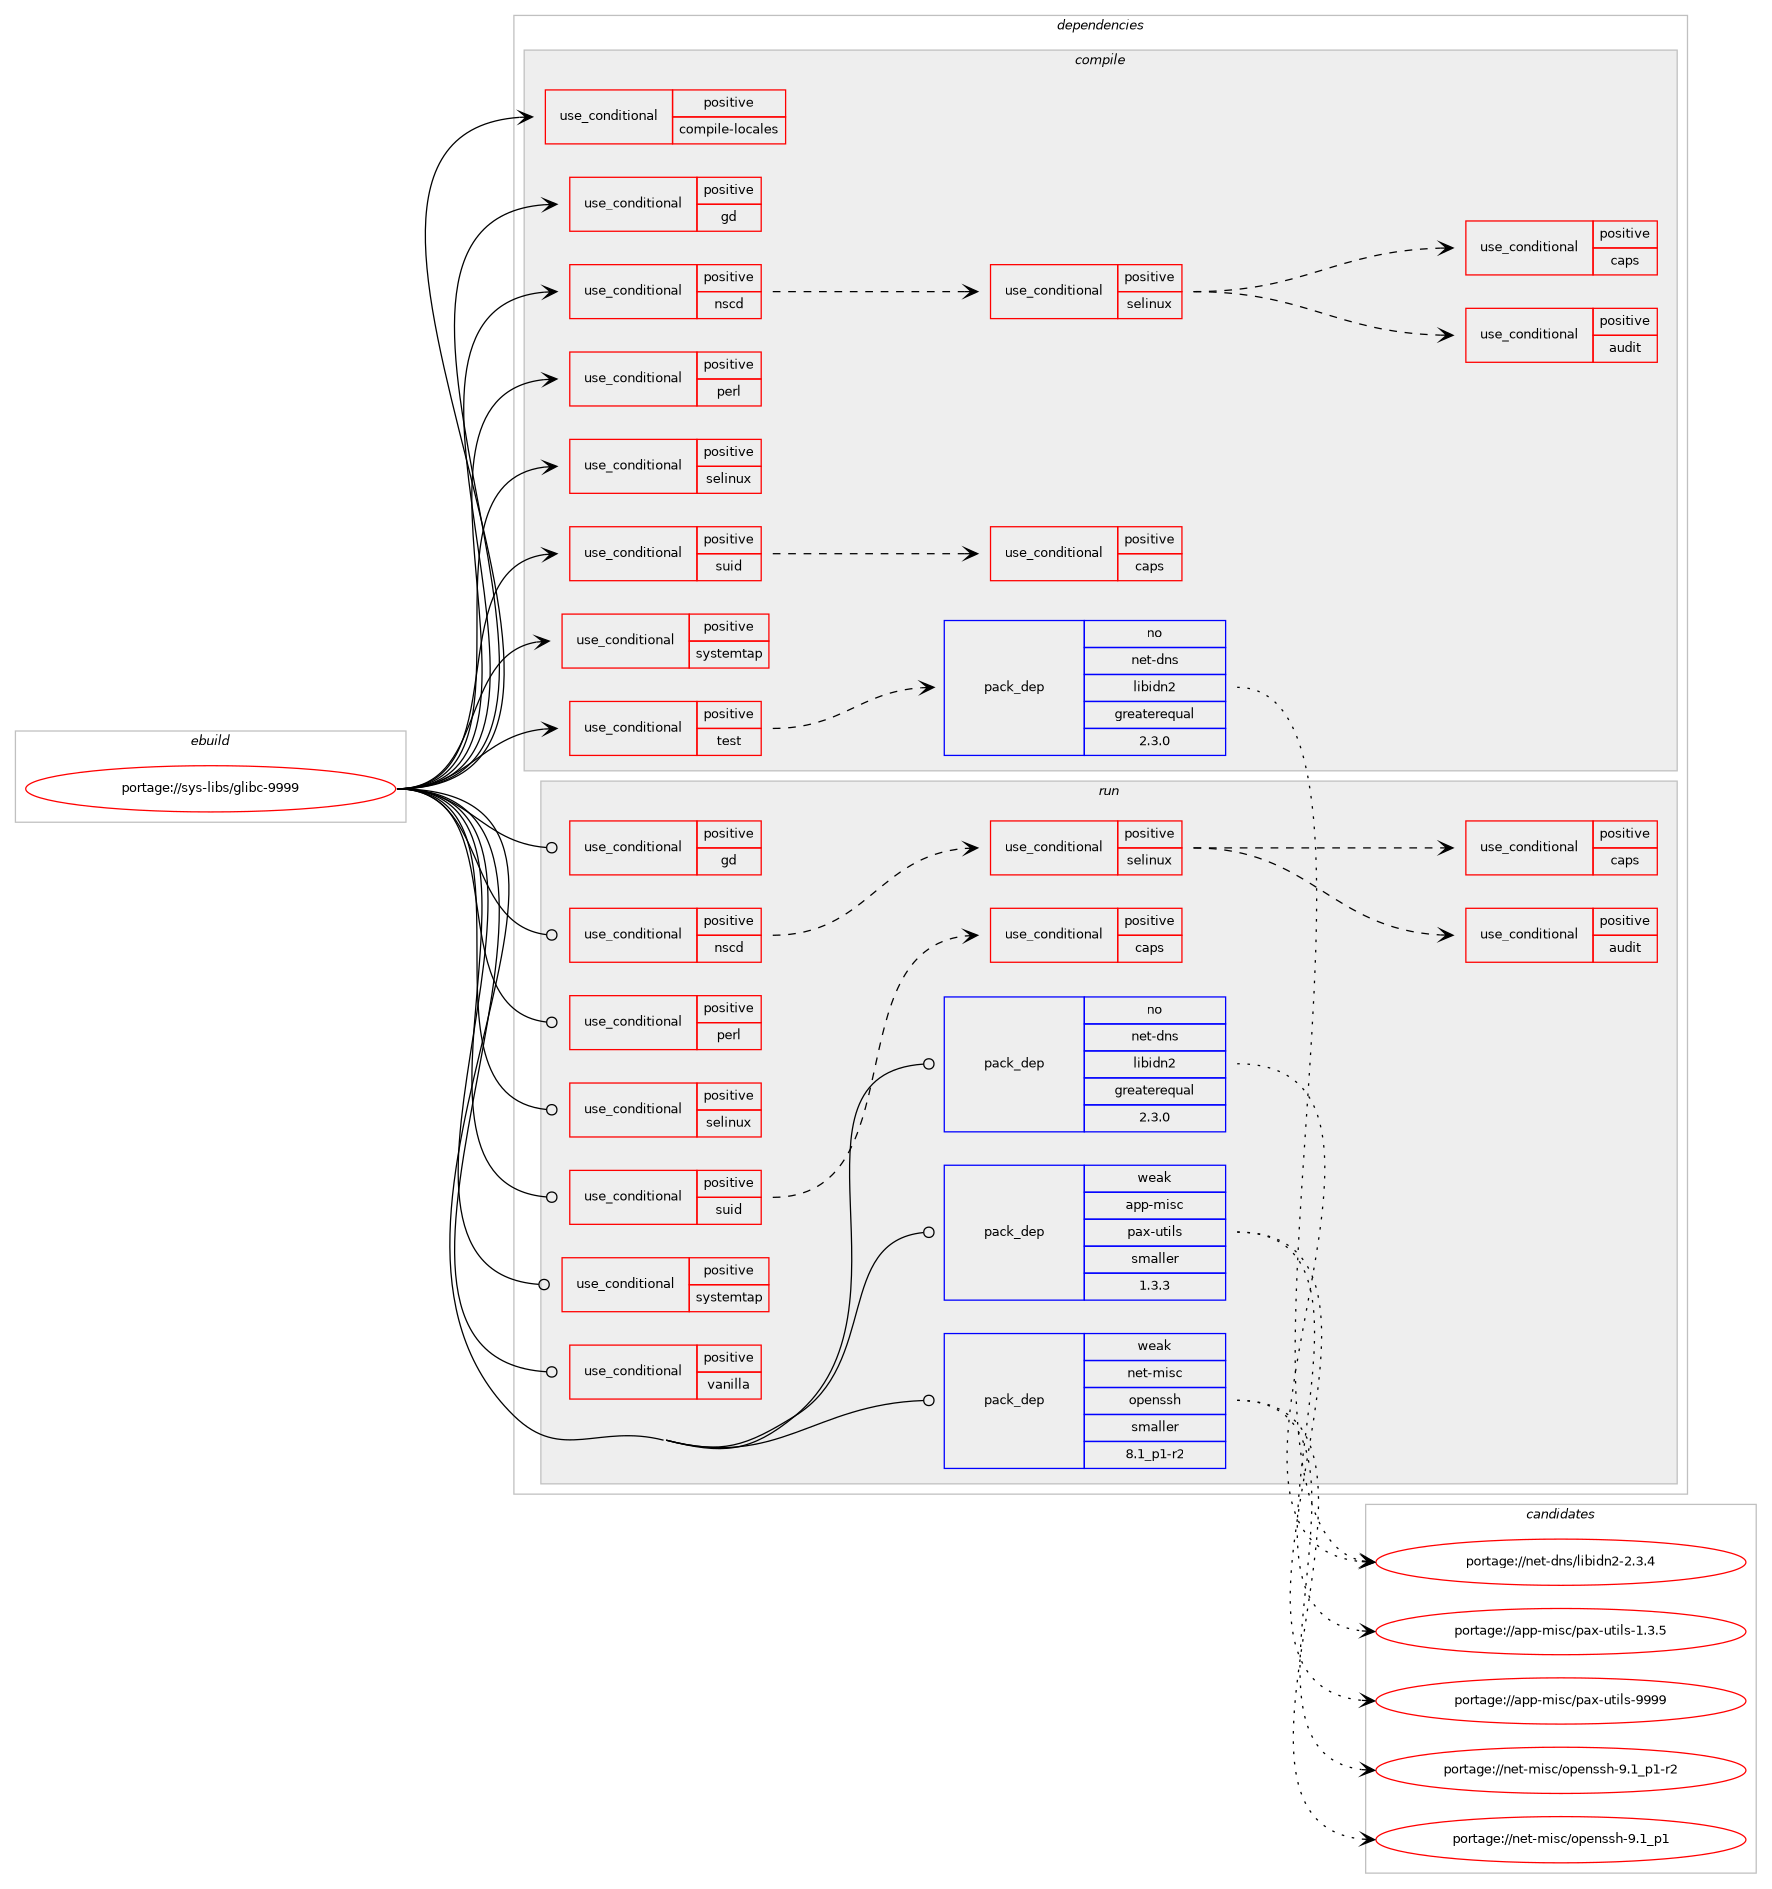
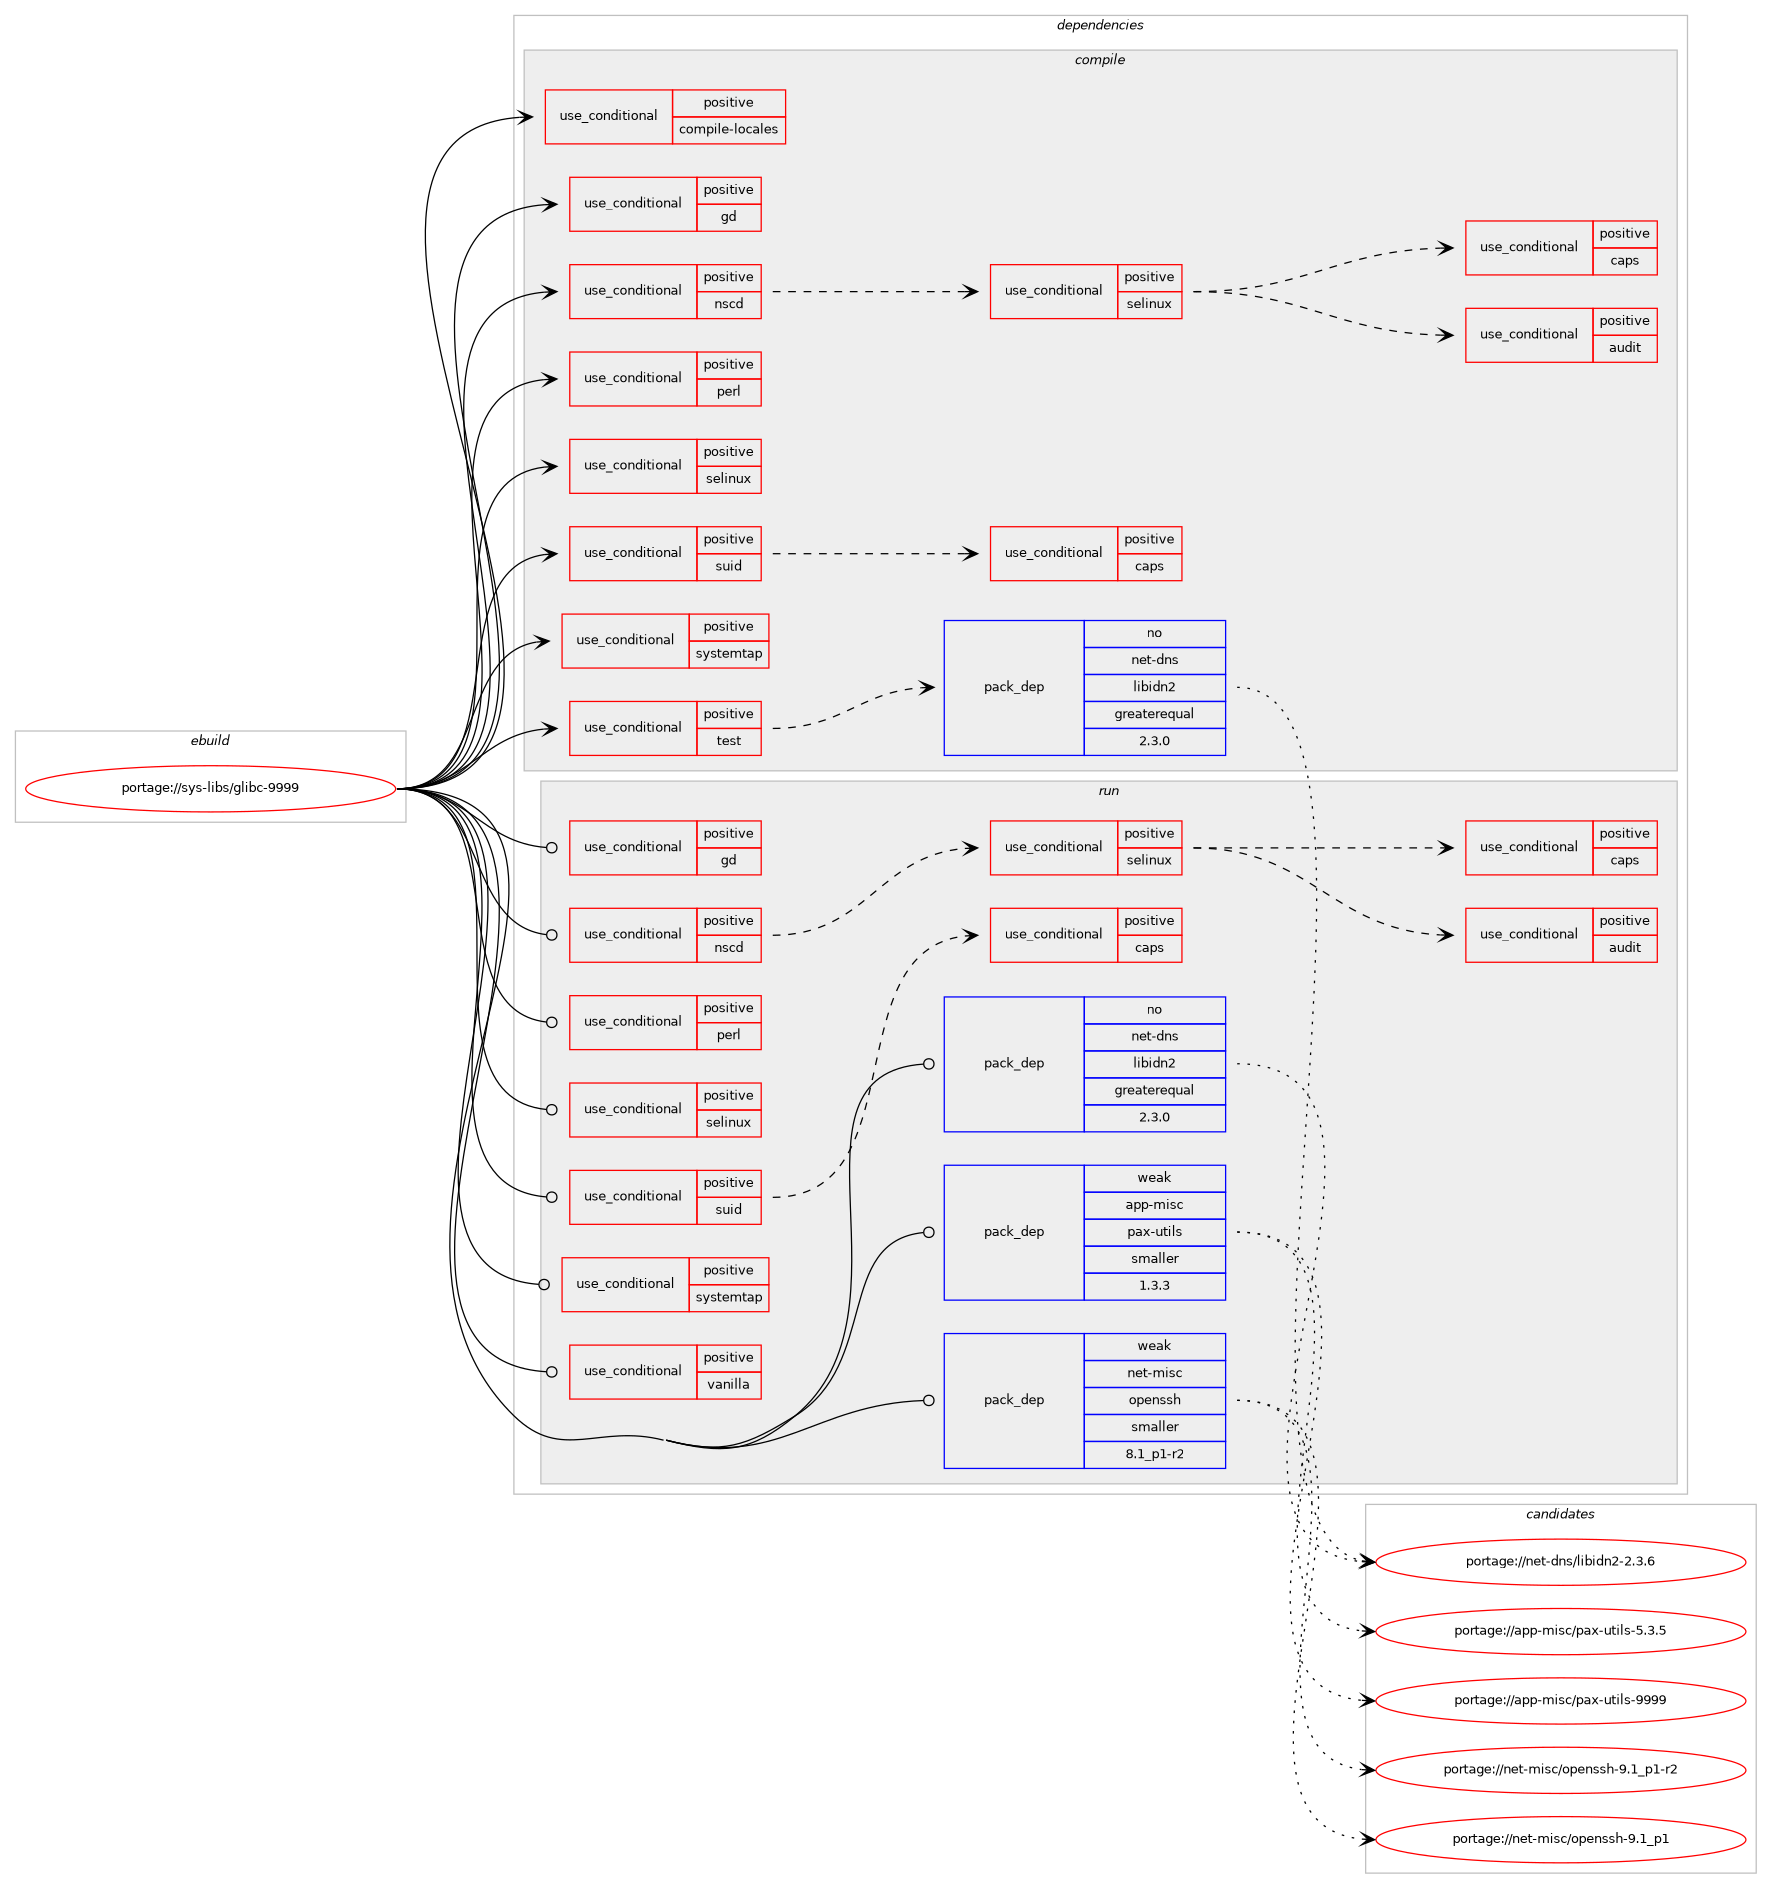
node "portage://net-dns/libidn2-2.3.4": label "portage://net-dns/libidn2-2.3.4" -> "portage://net-dns/libidn2-2.3.6"
node "portage://app-misc/pax-utils-1.3.5": label "portage://app-misc/pax-utils-1.3.5" -> "portage://app-misc/pax-utils-5.3.5"
